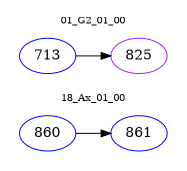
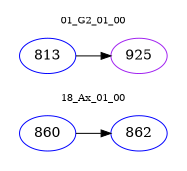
node "713": label "713" -> "813"
node "825": label "825" -> "925"
node "861": label "861" -> "862"
